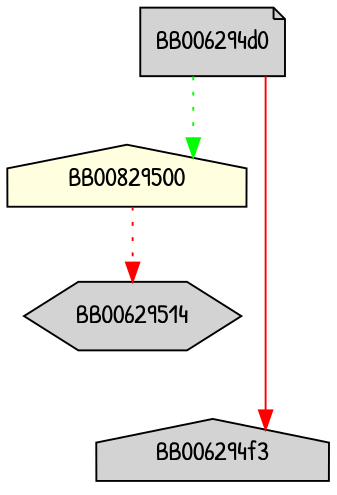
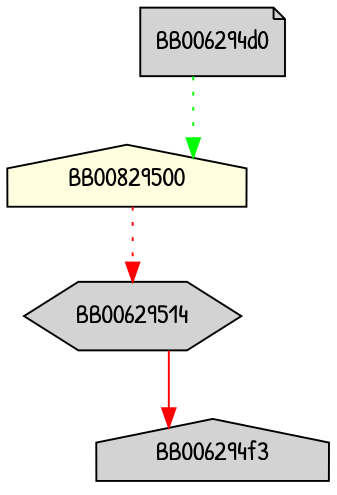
edge "BB006294d0" -> "BB006294f3": now "BB00629514" -> "BB006294f3"
